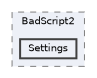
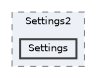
cluster "BadScript2": label "BadScript2" -> "Settings2"
